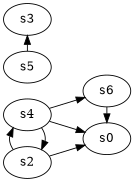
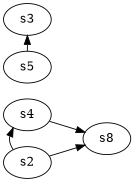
node "s6": removed
edge "s4" -> "s2": removed
node "s0": label "s0" -> "s8"
